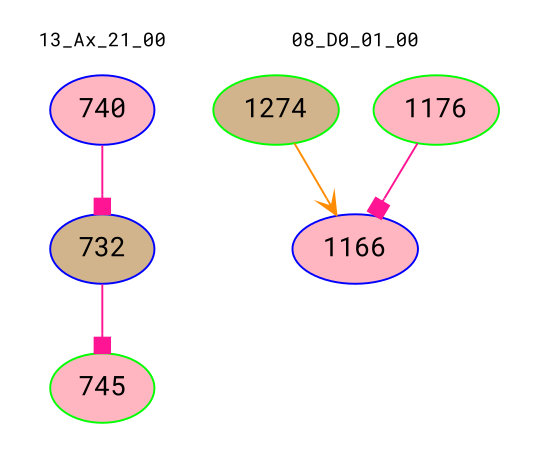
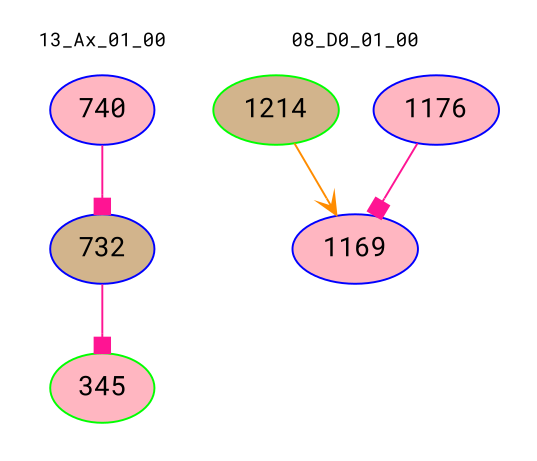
cluster "13_Ax_21_00": label "13_Ax_21_00" -> "13_Ax_01_00"
node "1274": label "1274" -> "1214"
node "1176": color green -> blue
node "1166": label "1166" -> "1169"
node "745": label "745" -> "345"
